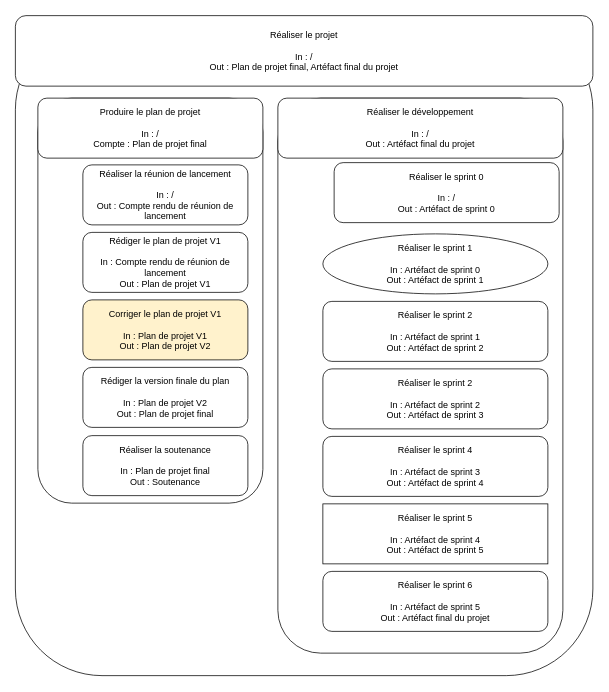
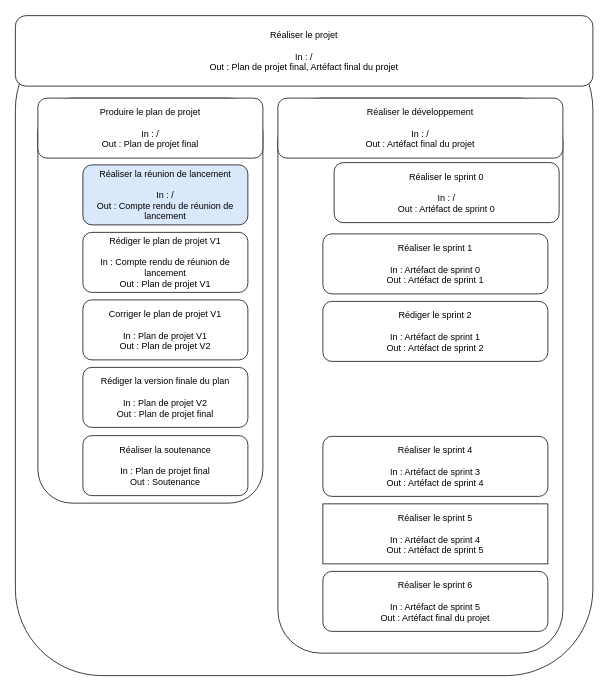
node "Produire le plan de projet In : / Compte : Plan de projet final": label "Produire le plan de projet In : / Compte : Plan de projet final" -> "Produire le plan de projet In : / Out : Plan de projet final"
node "Réaliser la réunion de lancement In : / Out : Compte rendu de réunion de lancement": fillcolor #ffffff -> #dae8fc
node "Réaliser le sprint 1 In : Artéfact de sprint 0 Out : Artéfact de sprint 1": shape ellipse -> rounded rectangle
node "Corriger le plan de projet V1 In : Plan de projet V1 Out : Plan de projet V2": fillcolor #fff2cc -> #ffffff
node "Réaliser le sprint 2 In : Artéfact de sprint 1 Out : Artéfact de sprint 2": label "Réaliser le sprint 2 In : Artéfact de sprint 1 Out : Artéfact de sprint 2" -> "Rédiger le sprint 2 In : Artéfact de sprint 1 Out : Artéfact de sprint 2"
node "Réaliser le sprint 2 In : Artéfact de sprint 2 Out : Artéfact de sprint 3": removed
